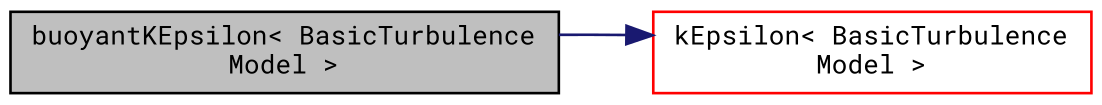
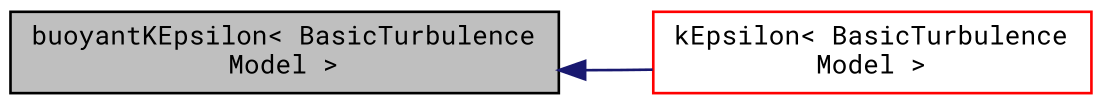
edge "buoyantKEpsilon< BasicTurbulence Model >" -> "kEpsilon< BasicTurbulence Model >": reversed
